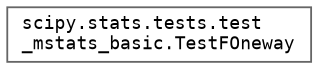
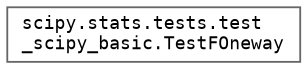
node "scipy.stats.tests.test _mstats_basic.TestFOneway": label "scipy.stats.tests.test _mstats_basic.TestFOneway" -> "scipy.stats.tests.test _scipy_basic.TestFOneway"
